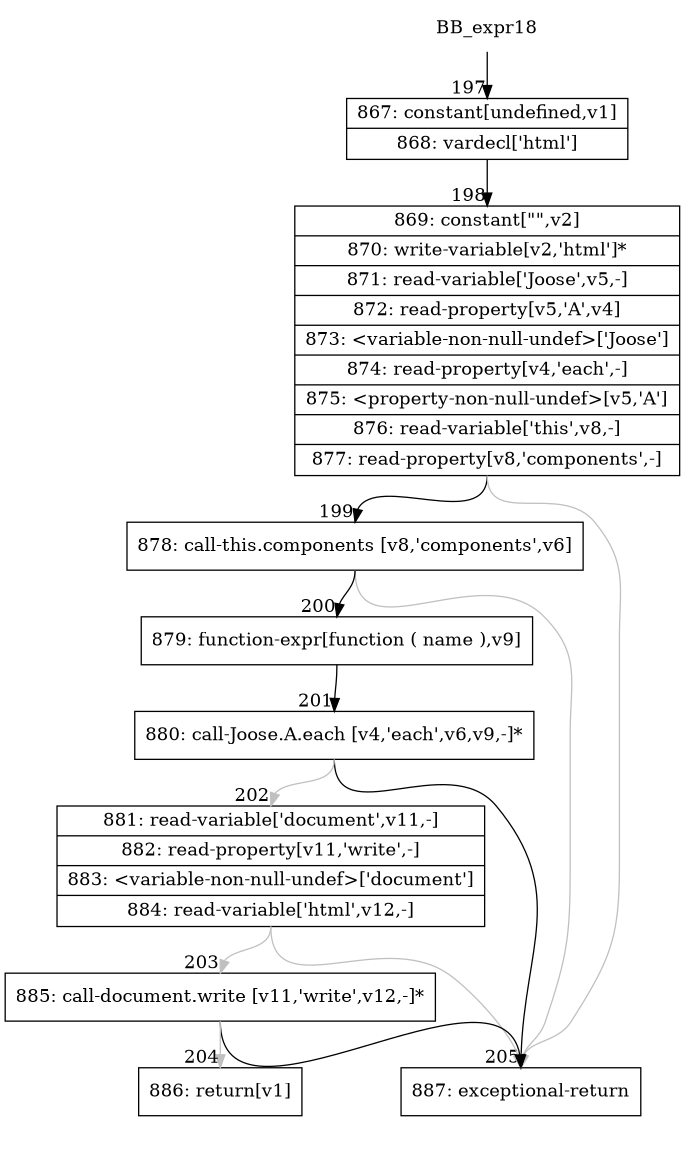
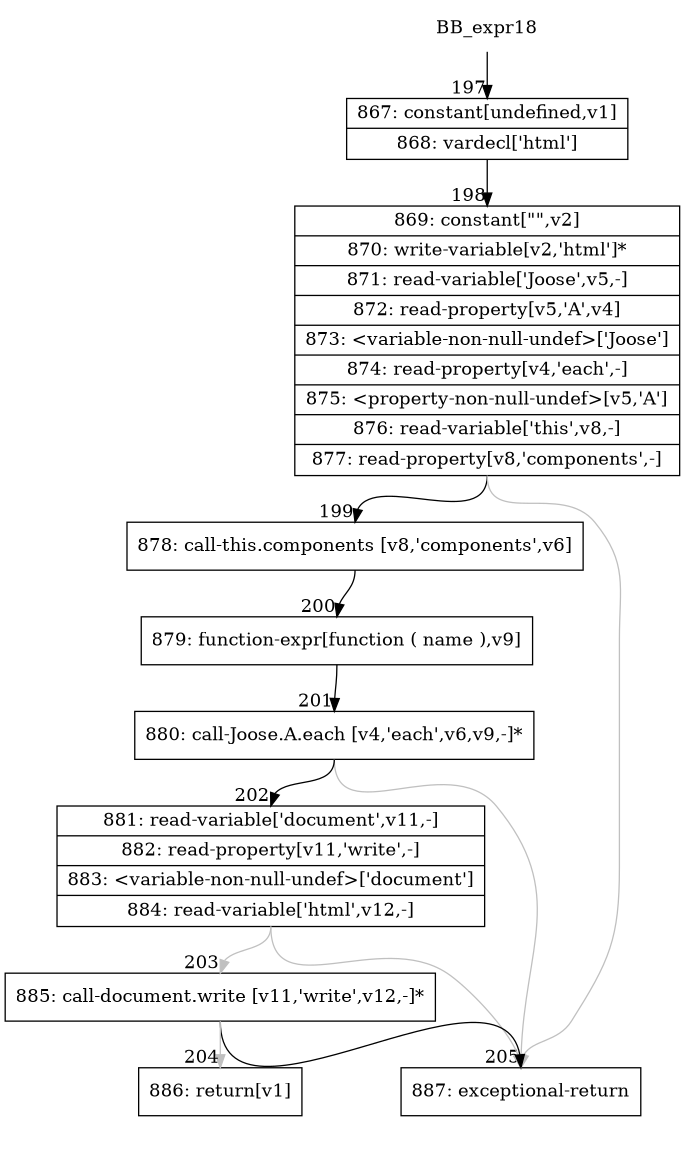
edge "878: call-this.components [v8,'components',v6]" -> "887: exceptional-return": removed
edge "880: call-Joose.A.each [v4,'each',v6,v9,-]*" -> "881: read-variable['document',v11,-]": color gray -> black
edge "880: call-Joose.A.each [v4,'each',v6,v9,-]*" -> "887: exceptional-return": color black -> gray
